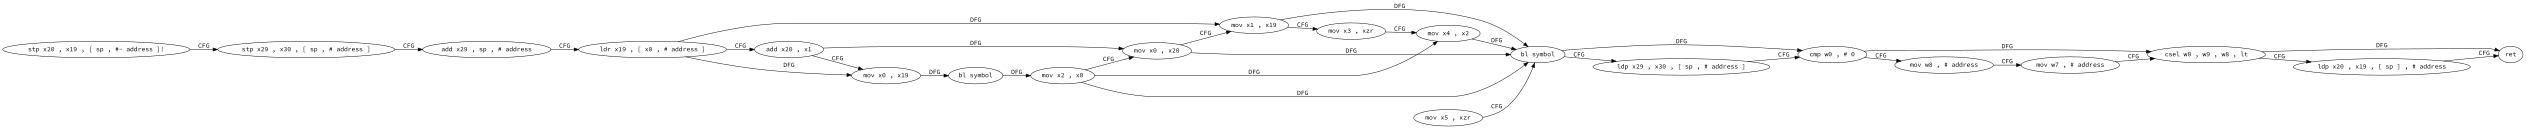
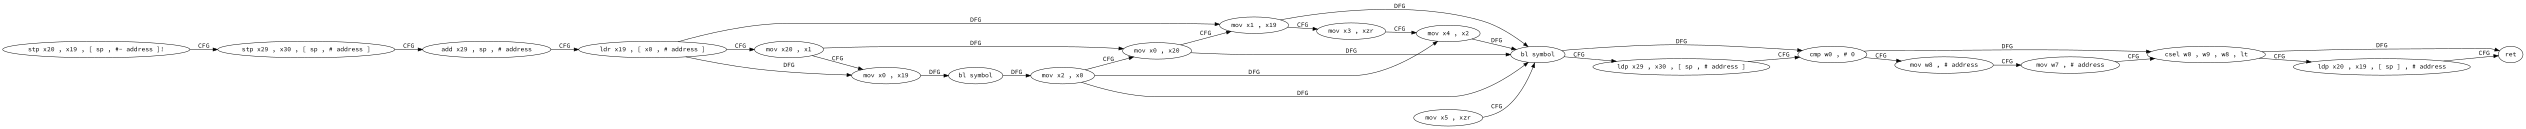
node "add x20 , x1": label "add x20 , x1" -> "mov x20 , x1"
